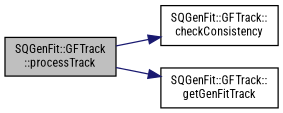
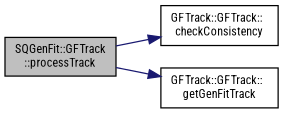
node "SQGenFit::GFTrack:: checkConsistency": label "SQGenFit::GFTrack:: checkConsistency" -> "GFTrack::GFTrack:: checkConsistency"
node "SQGenFit::GFTrack:: getGenFitTrack": label "SQGenFit::GFTrack:: getGenFitTrack" -> "GFTrack::GFTrack:: getGenFitTrack"
